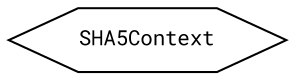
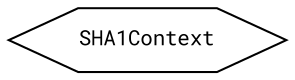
node "SHA5Context": label "SHA5Context" -> "SHA1Context"
